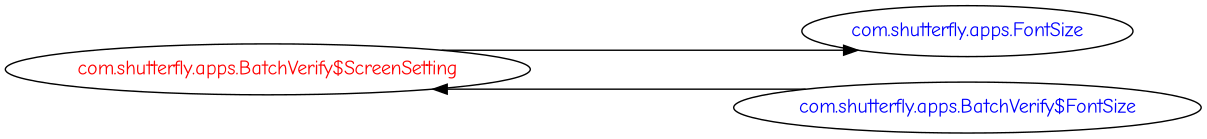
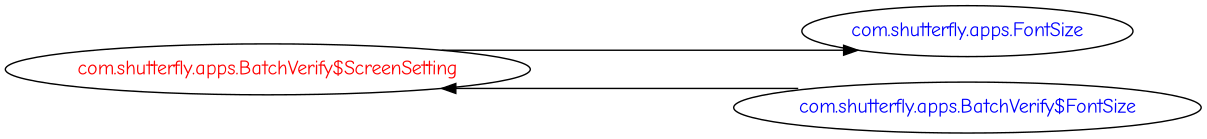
edge "com.shutterfly.apps.BatchVerify$FontSize" -> "com.shutterfly.apps.BatchVerify$ScreenSetting": reversed
